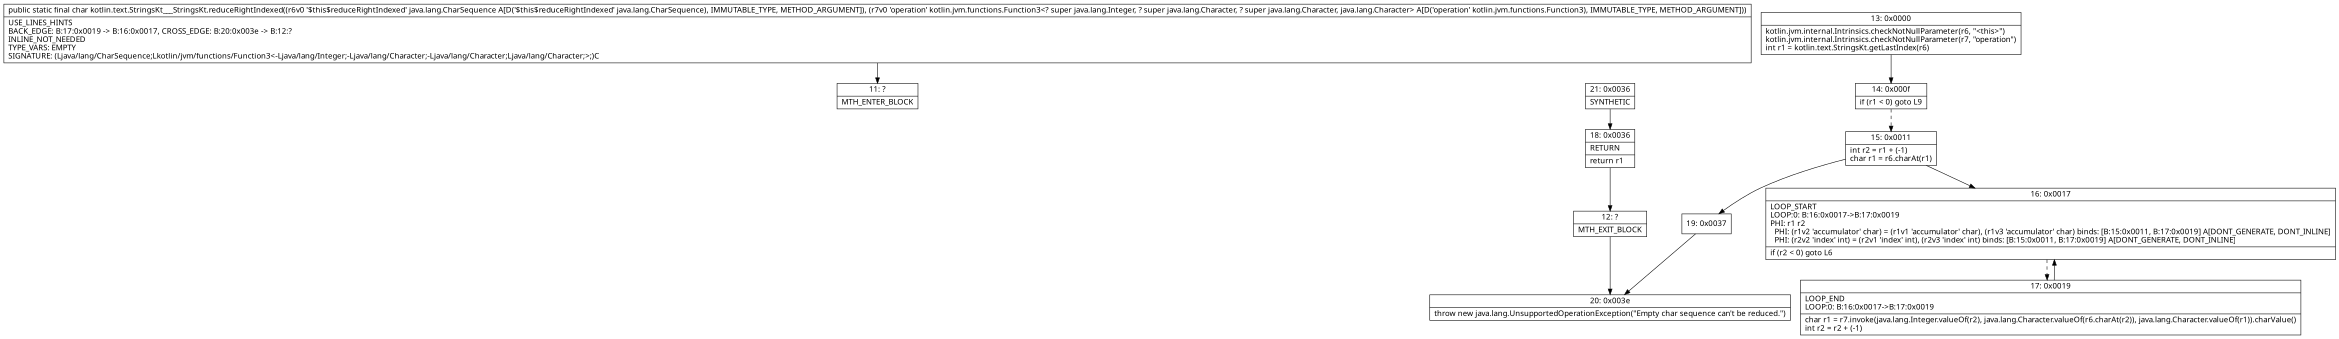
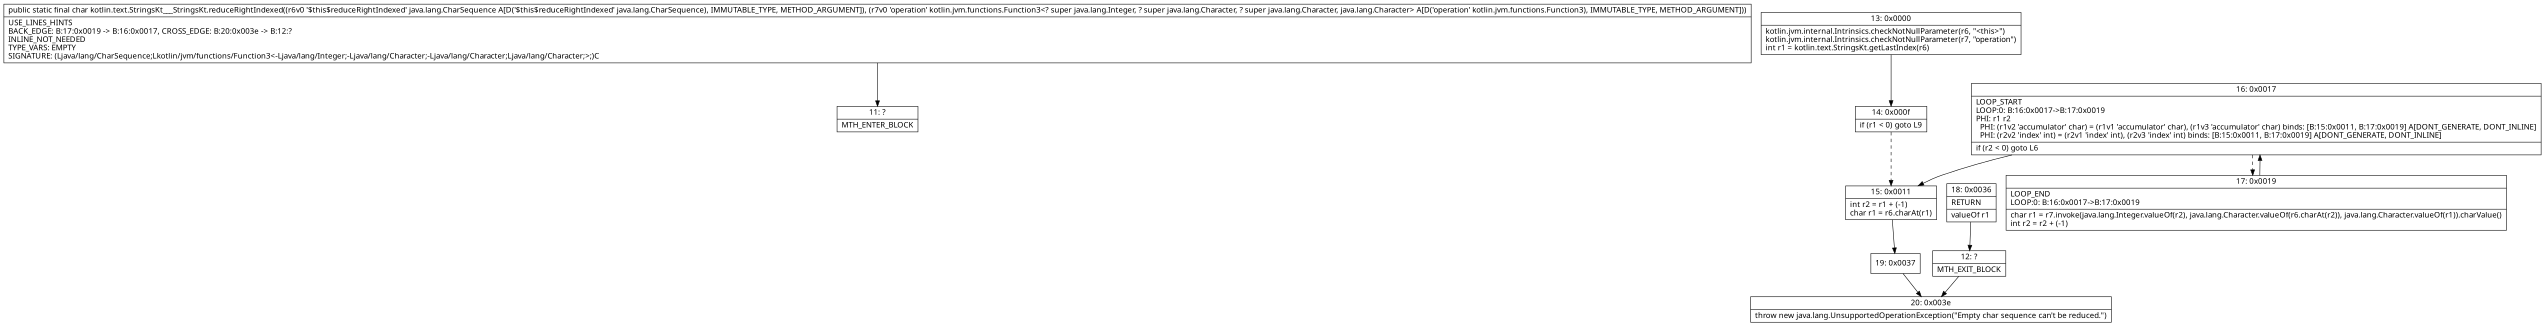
node "21: 0x0036": removed
node "18: 0x0036": text "return r1" -> "valueOf r1"
edge "15: 0x0011" -> "16: 0x0017": reversed
